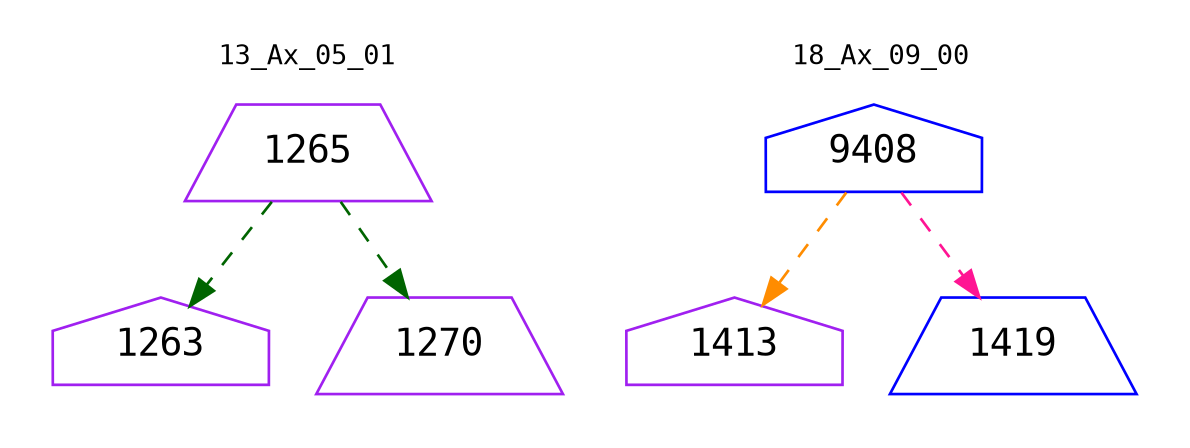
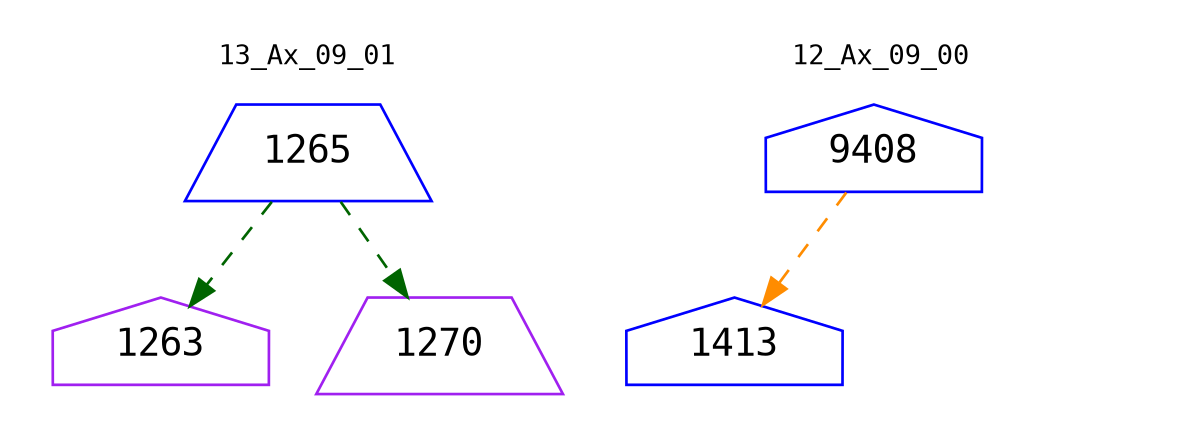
cluster "13_Ax_05_01": label "13_Ax_05_01" -> "13_Ax_09_01"
cluster "18_Ax_09_00": label "18_Ax_09_00" -> "12_Ax_09_00"
node "1265": color purple -> blue
node "1413": color purple -> blue
node "1419": removed
